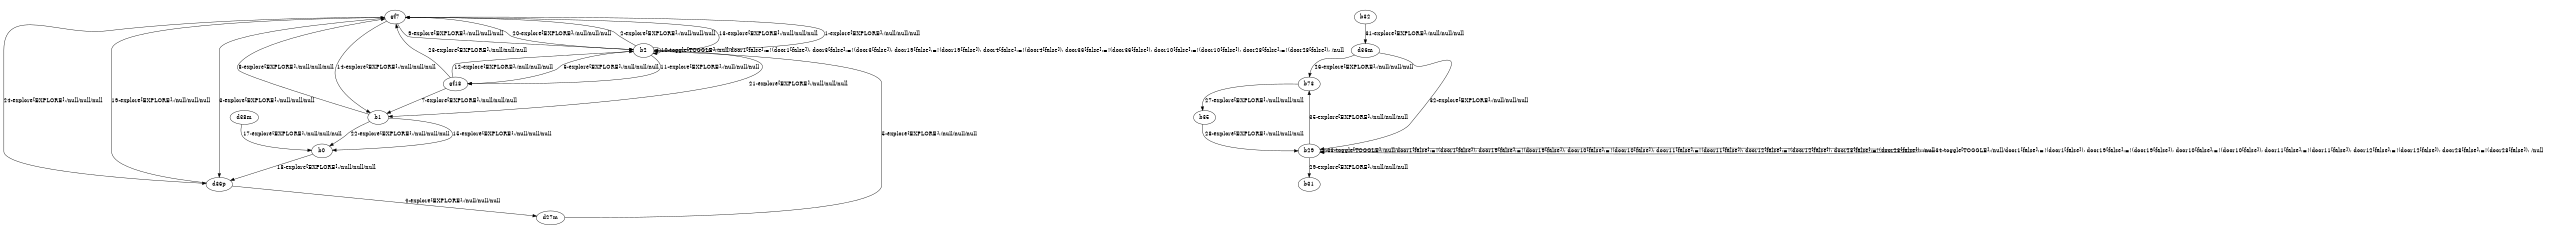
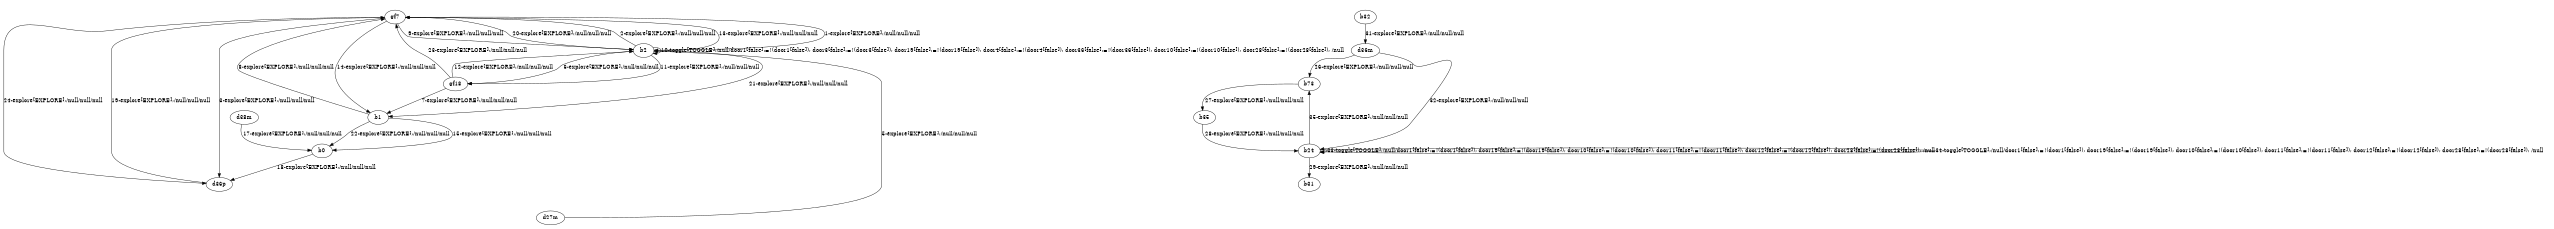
node "b29": label "b29" -> "b24"
edge "d36p" -> "d27m": removed, label "4-explore[EXPLORE];/null/null/null"
